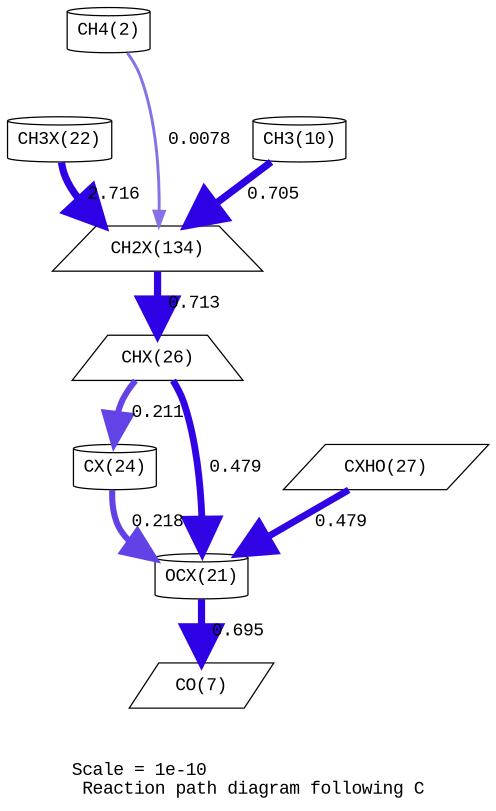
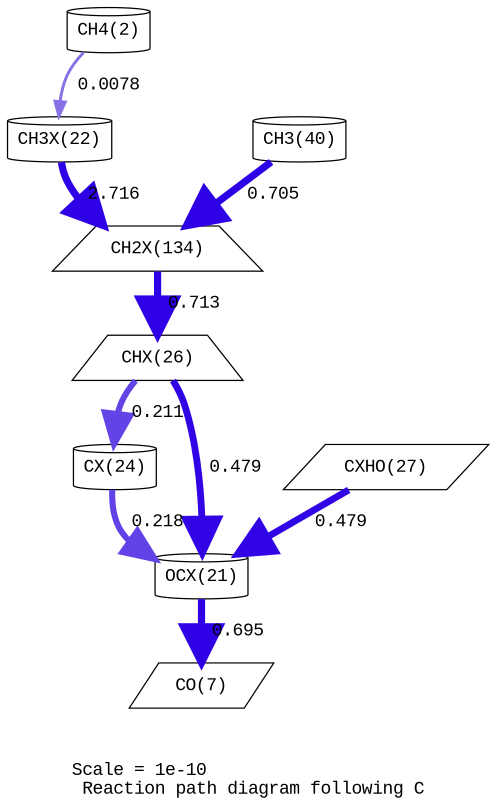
edge "CH4(2)" -> "CH2X(134)": now "CH4(2)" -> "CH3X(22)"
node "CH3(10)": label "CH3(10)" -> "CH3(40)"
